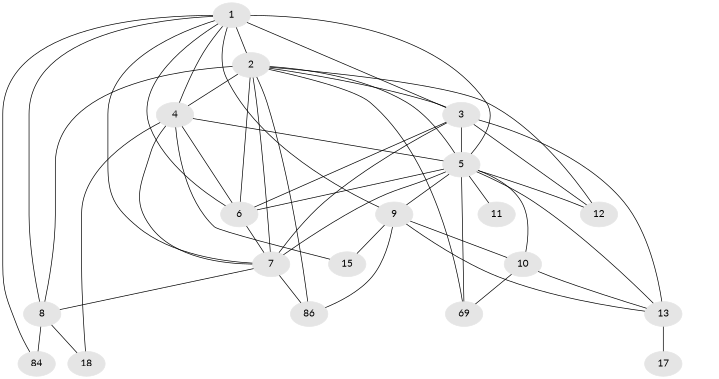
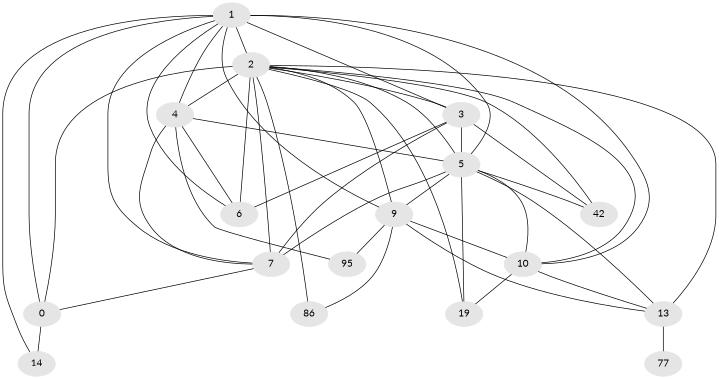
edge "1" -- "10": added
edge "2" -- "9": added
edge "2" -- "10": added
edge "3" -- "13": now "2" -- "13"
edge "5" -- "6": removed
node "11": removed
node "12": label "12" -> "42"
edge "6" -- "7": removed
node "15": label "15" -> "95"
edge "7" -- "86": removed
node "8": label "8" -> "0"
node "69": label "69" -> "19"
node "84": label "84" -> "14"
node "18": removed
node "17": label "17" -> "77"
